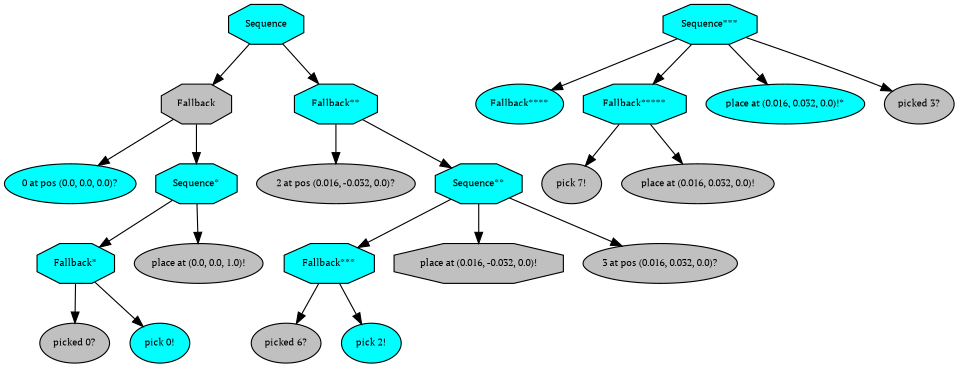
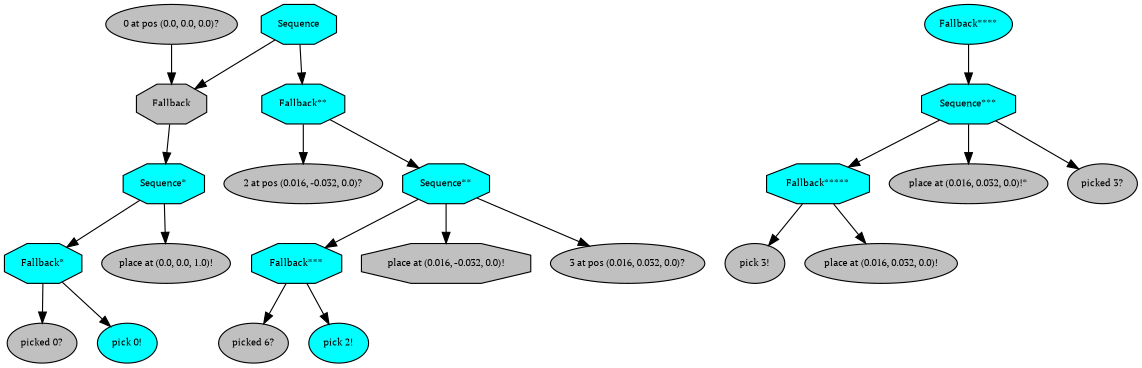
edge "Sequence***" -> "Fallback****": reversed
node "place at (0.016, 0.032, 0.0)!*": fillcolor cyan -> gray
edge "Fallback" -> "0 at pos (0.0, 0.0, 0.0)?": reversed
node "0 at pos (0.0, 0.0, 0.0)?": fillcolor cyan -> gray
node "pick 7!": label "pick 7!" -> "pick 3!"
